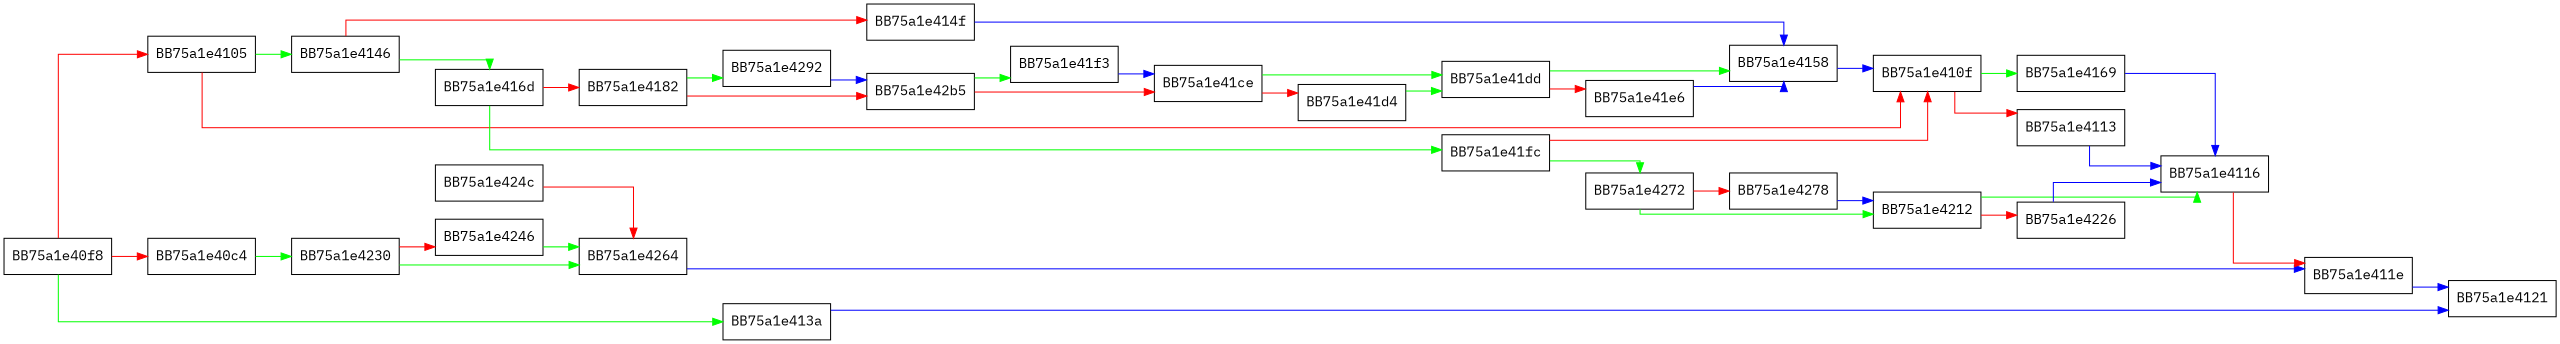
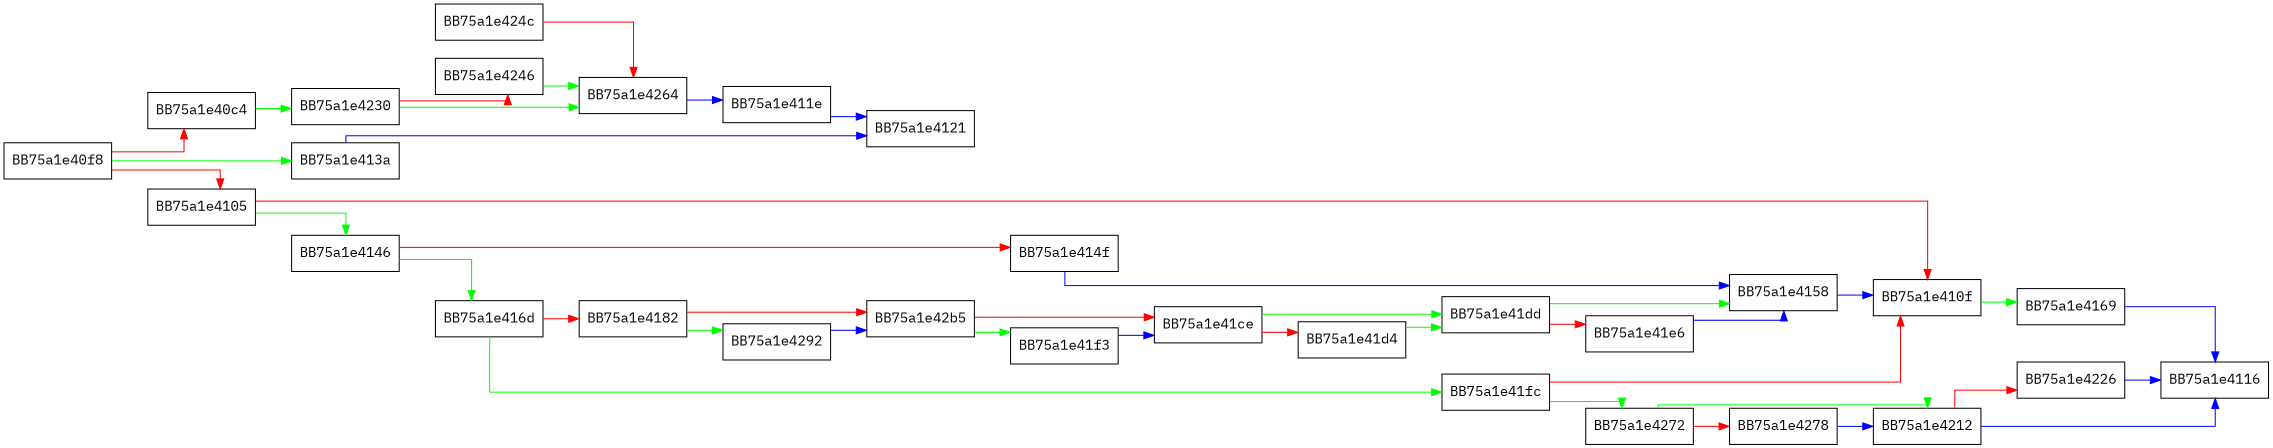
node "BB75a1e4113": removed
edge "BB75a1e4212" -> "BB75a1e4116": color green -> blue
edge "BB75a1e4116" -> "BB75a1e411e": removed
